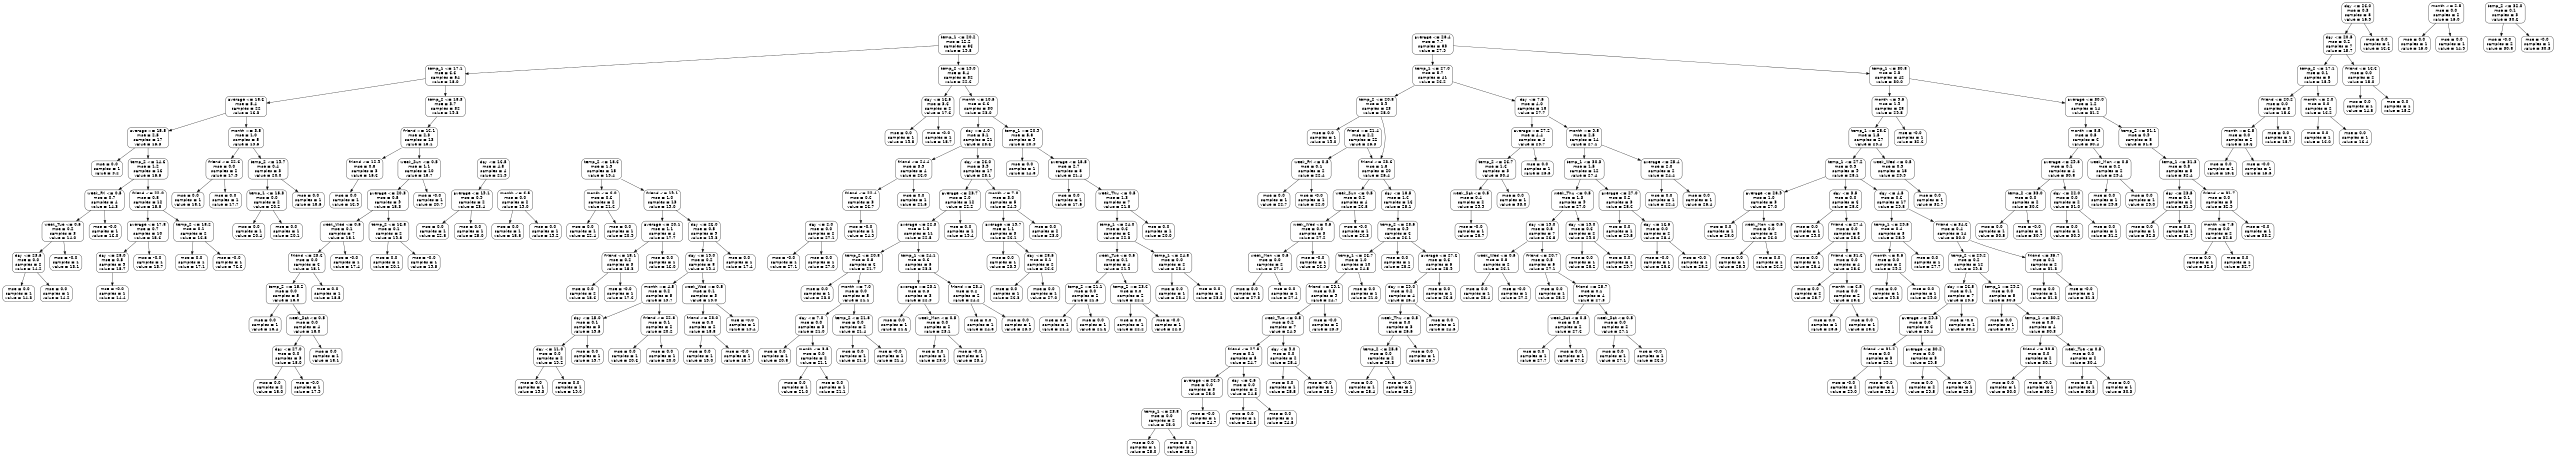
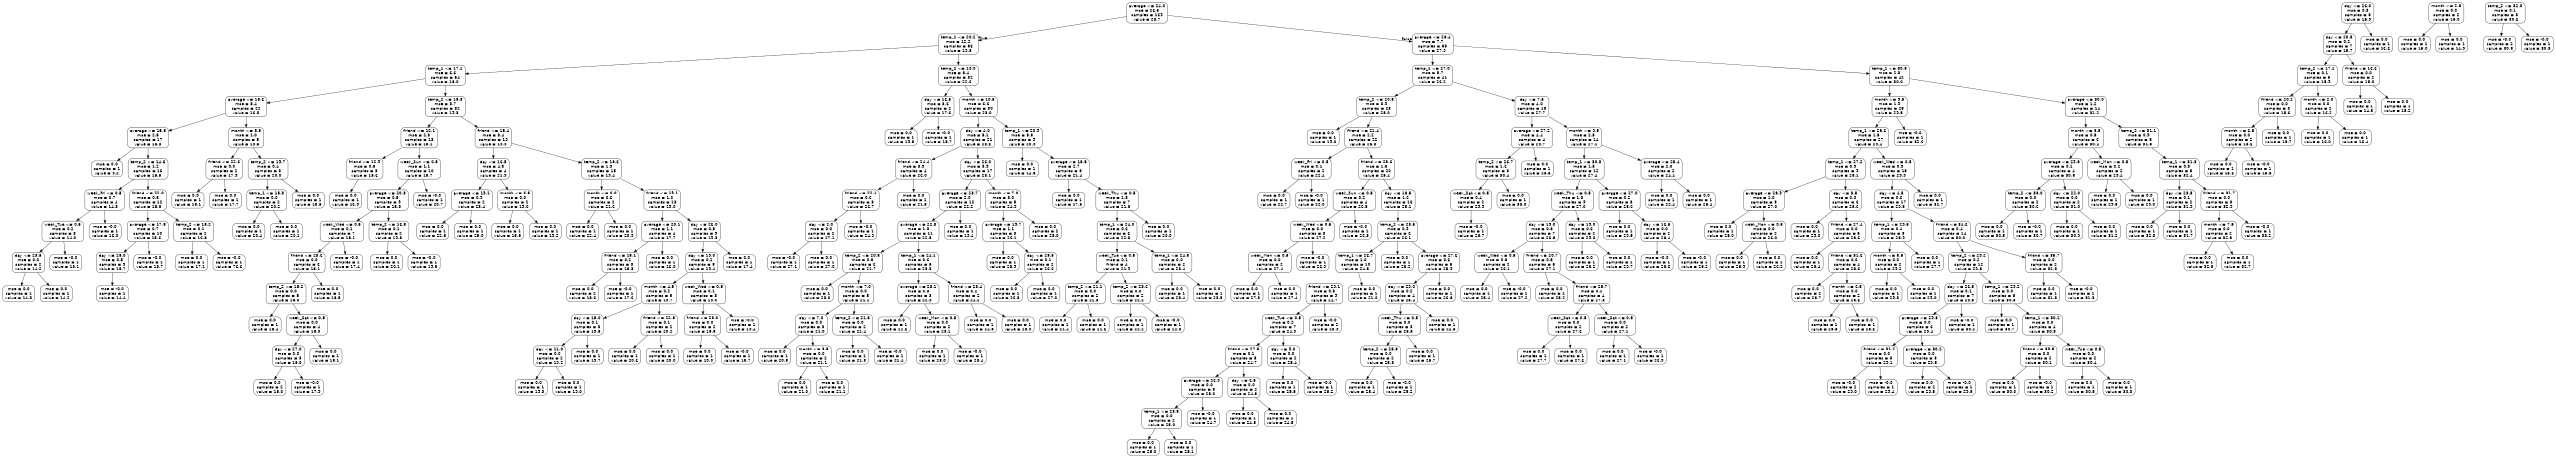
node "average <= 24.0 mse = 26.5 samples = 169 value = 23.7": added
edge "temp_2 <= 20.8 mse = 3.9 samples = 23 value = 25.0" -> "friend <= 23.6 mse = 1.8 samples = 20 value = 25.4": now "temp_2 <= 20.8 mse = 3.9 samples = 23 value = 25.0" -> "friend <= 21.4 mse = 2.2 samples = 22 value = 25.3"
node "friend <= 15.4 mse = 3.4 samples = 19 value = 19.9": added
edge "day <= 16.5 mse = 4.8 samples = 4 value = 21.9" -> "month <= 6.5 mse = 0.0 samples = 2 value = 19.0": added
edge "temp_1 <= 27.2 mse = 0.9 samples = 9 value = 28.1" -> "day <= 4.5 mse = 0.6 samples = 17 value = 29.8": now "week_Wed <= 0.5 mse = 0.9 samples = 18 value = 29.9" -> "day <= 4.5 mse = 0.6 samples = 17 value = 29.8"
edge "friend <= 22.4 mse = 0.6 samples = 3 value = 26.7" -> "day <= 2.0 mse = 0.0 samples = 2 value = 27.1": added
edge "friend <= 27.4 mse = 0.0 samples = 5 value = 28.6" -> "friend <= 31.6 mse = 0.0 samples = 4 value = 28.6": removed
node "week_Tue <= 0.5 mse = 0.1 samples = 4 value = 21.9": label "week_Tue <= 0.5 mse = 0.1 samples = 4 value = 21.9" -> "week_Tue <= 0.5 mse = 0.1 friend = 4 value = 21.9"
node "friend <= 35.7 mse = 0.1 samples = 2 value = 31.3": label "friend <= 35.7 mse = 0.1 samples = 2 value = 31.3" -> "friend <= 35.7 mse = 0.0 samples = 2 value = 31.3"
edge "temp_1 <= 26.7 mse = 1.0 samples = 10 value = 24.5" -> "friend <= 29.1 mse = 0.3 samples = 9 value = 24.7": removed
edge "average <= 26.9 mse = 0.0 samples = 3 value = 25.0" -> "temp_1 <= 23.8 mse = 0.0 samples = 2 value = 25.0": added
